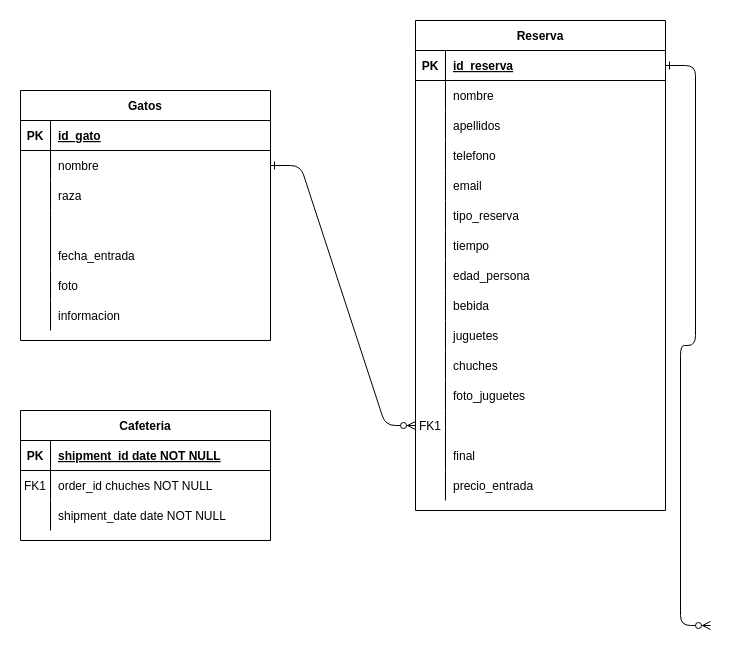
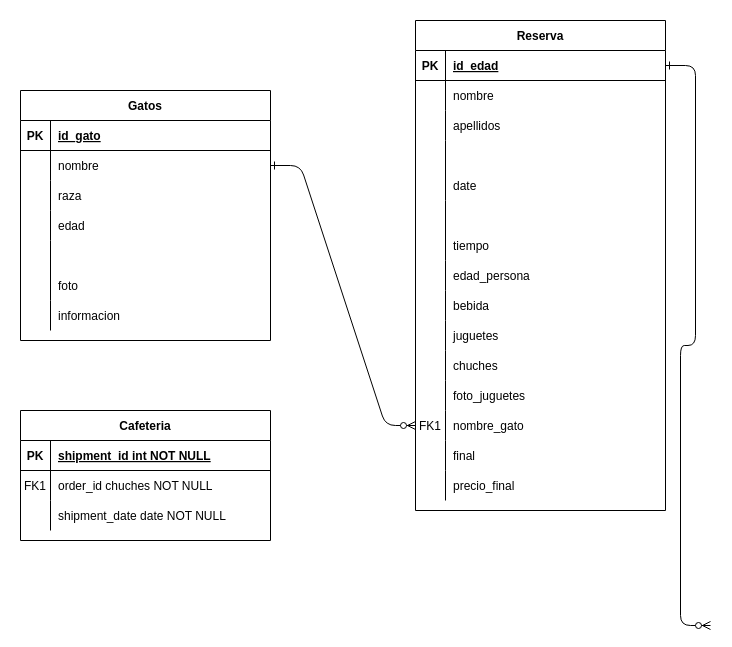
node "id_reserva": label "id_reserva" -> "id_edad"
node "telefono": removed
node "email": label "email" -> "date"
node "tipo_reserva": removed
node "edad": added
node "fecha_entrada": removed
node "nombre_gato": added
node "shipment_id date NOT NULL": label "shipment_id date NOT NULL" -> "shipment_id int NOT NULL"
node "precio_entrada": label "precio_entrada" -> "precio_final"
